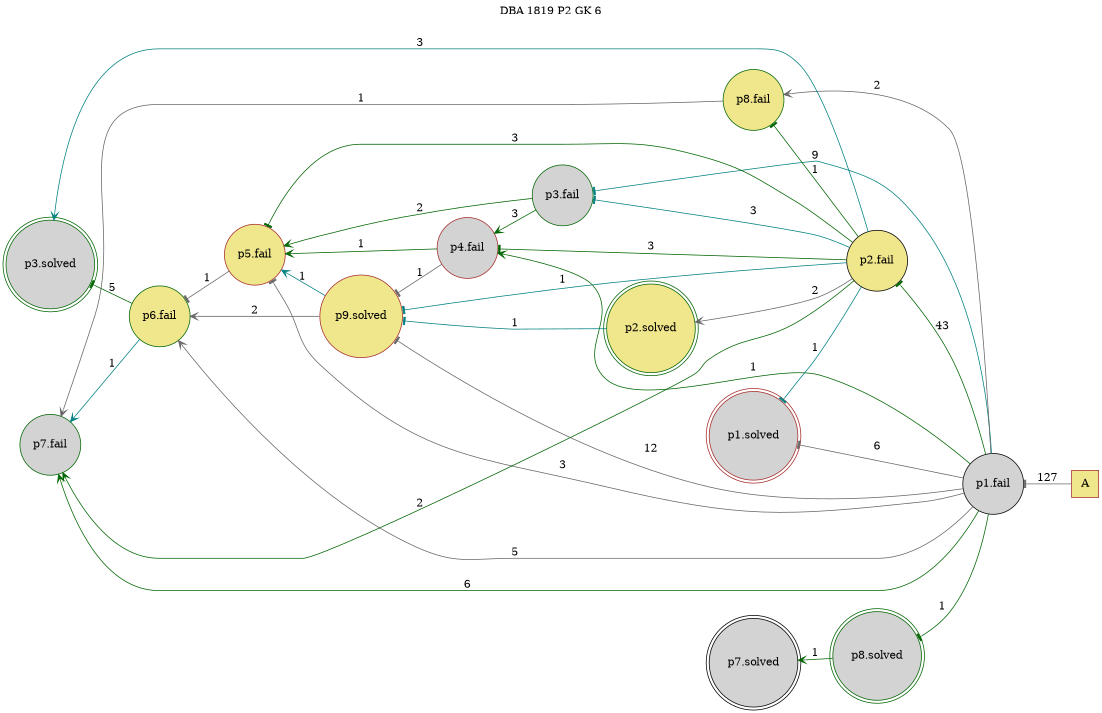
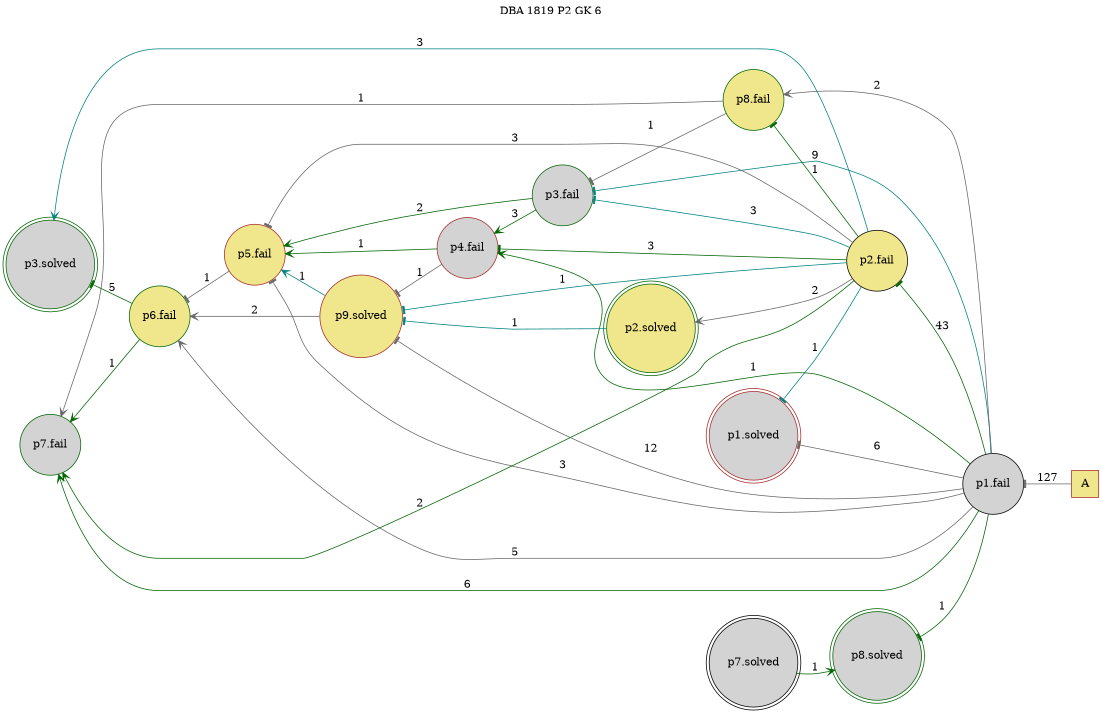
edge "p8.fail" -> "p3.fail": added, label "1"
edge "p2.fail" -> "p5.fail": color darkgreen -> gray40
edge "p6.fail" -> "p7.fail": color teal -> darkgreen
edge "p8.solved" -> "p7.solved": reversed
